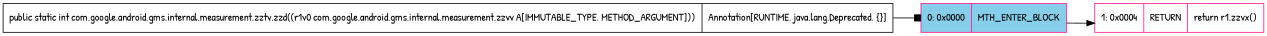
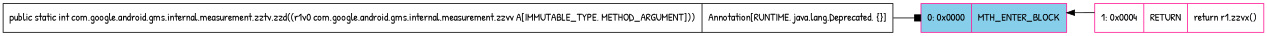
edge "0: 0x0000" -> "1: 0x0004": reversed
